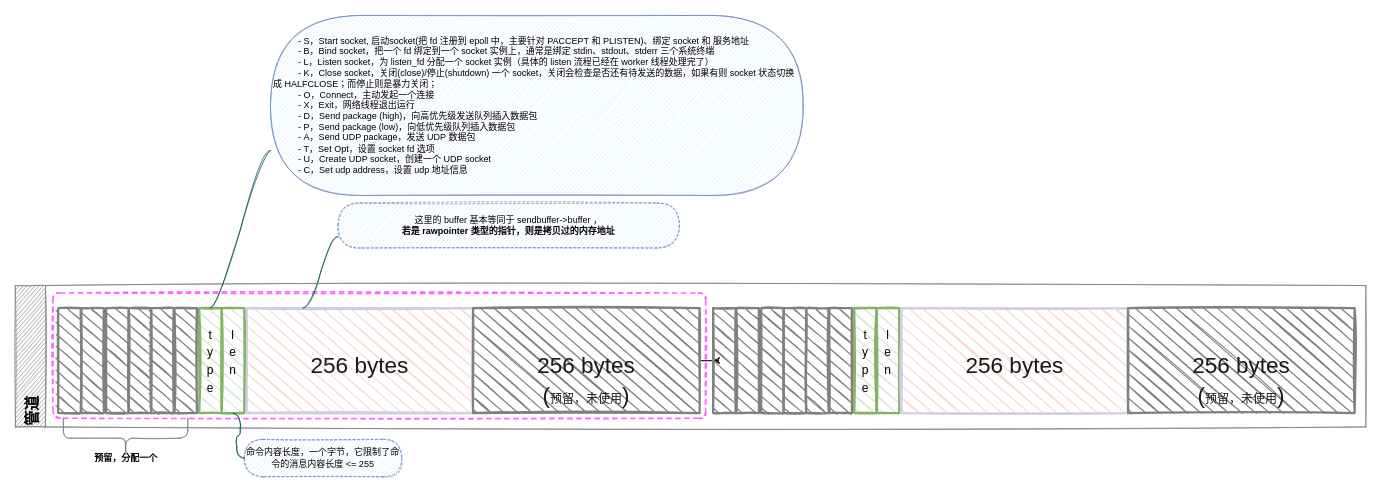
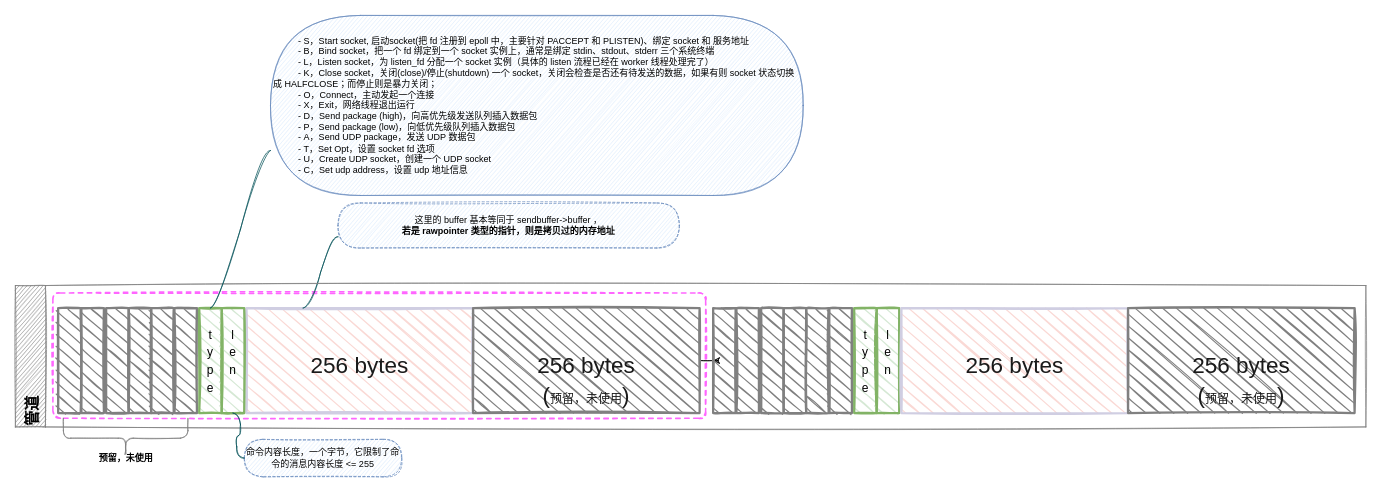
node "预留，分配一个": label "预留，分配一个" -> "预留，未使用"
